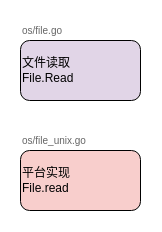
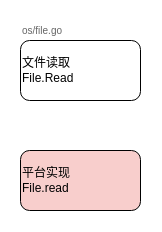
node "文件读取 File.Read": fillcolor #e1d5e7 -> #ffffff
node "os/file_unix.go": removed
